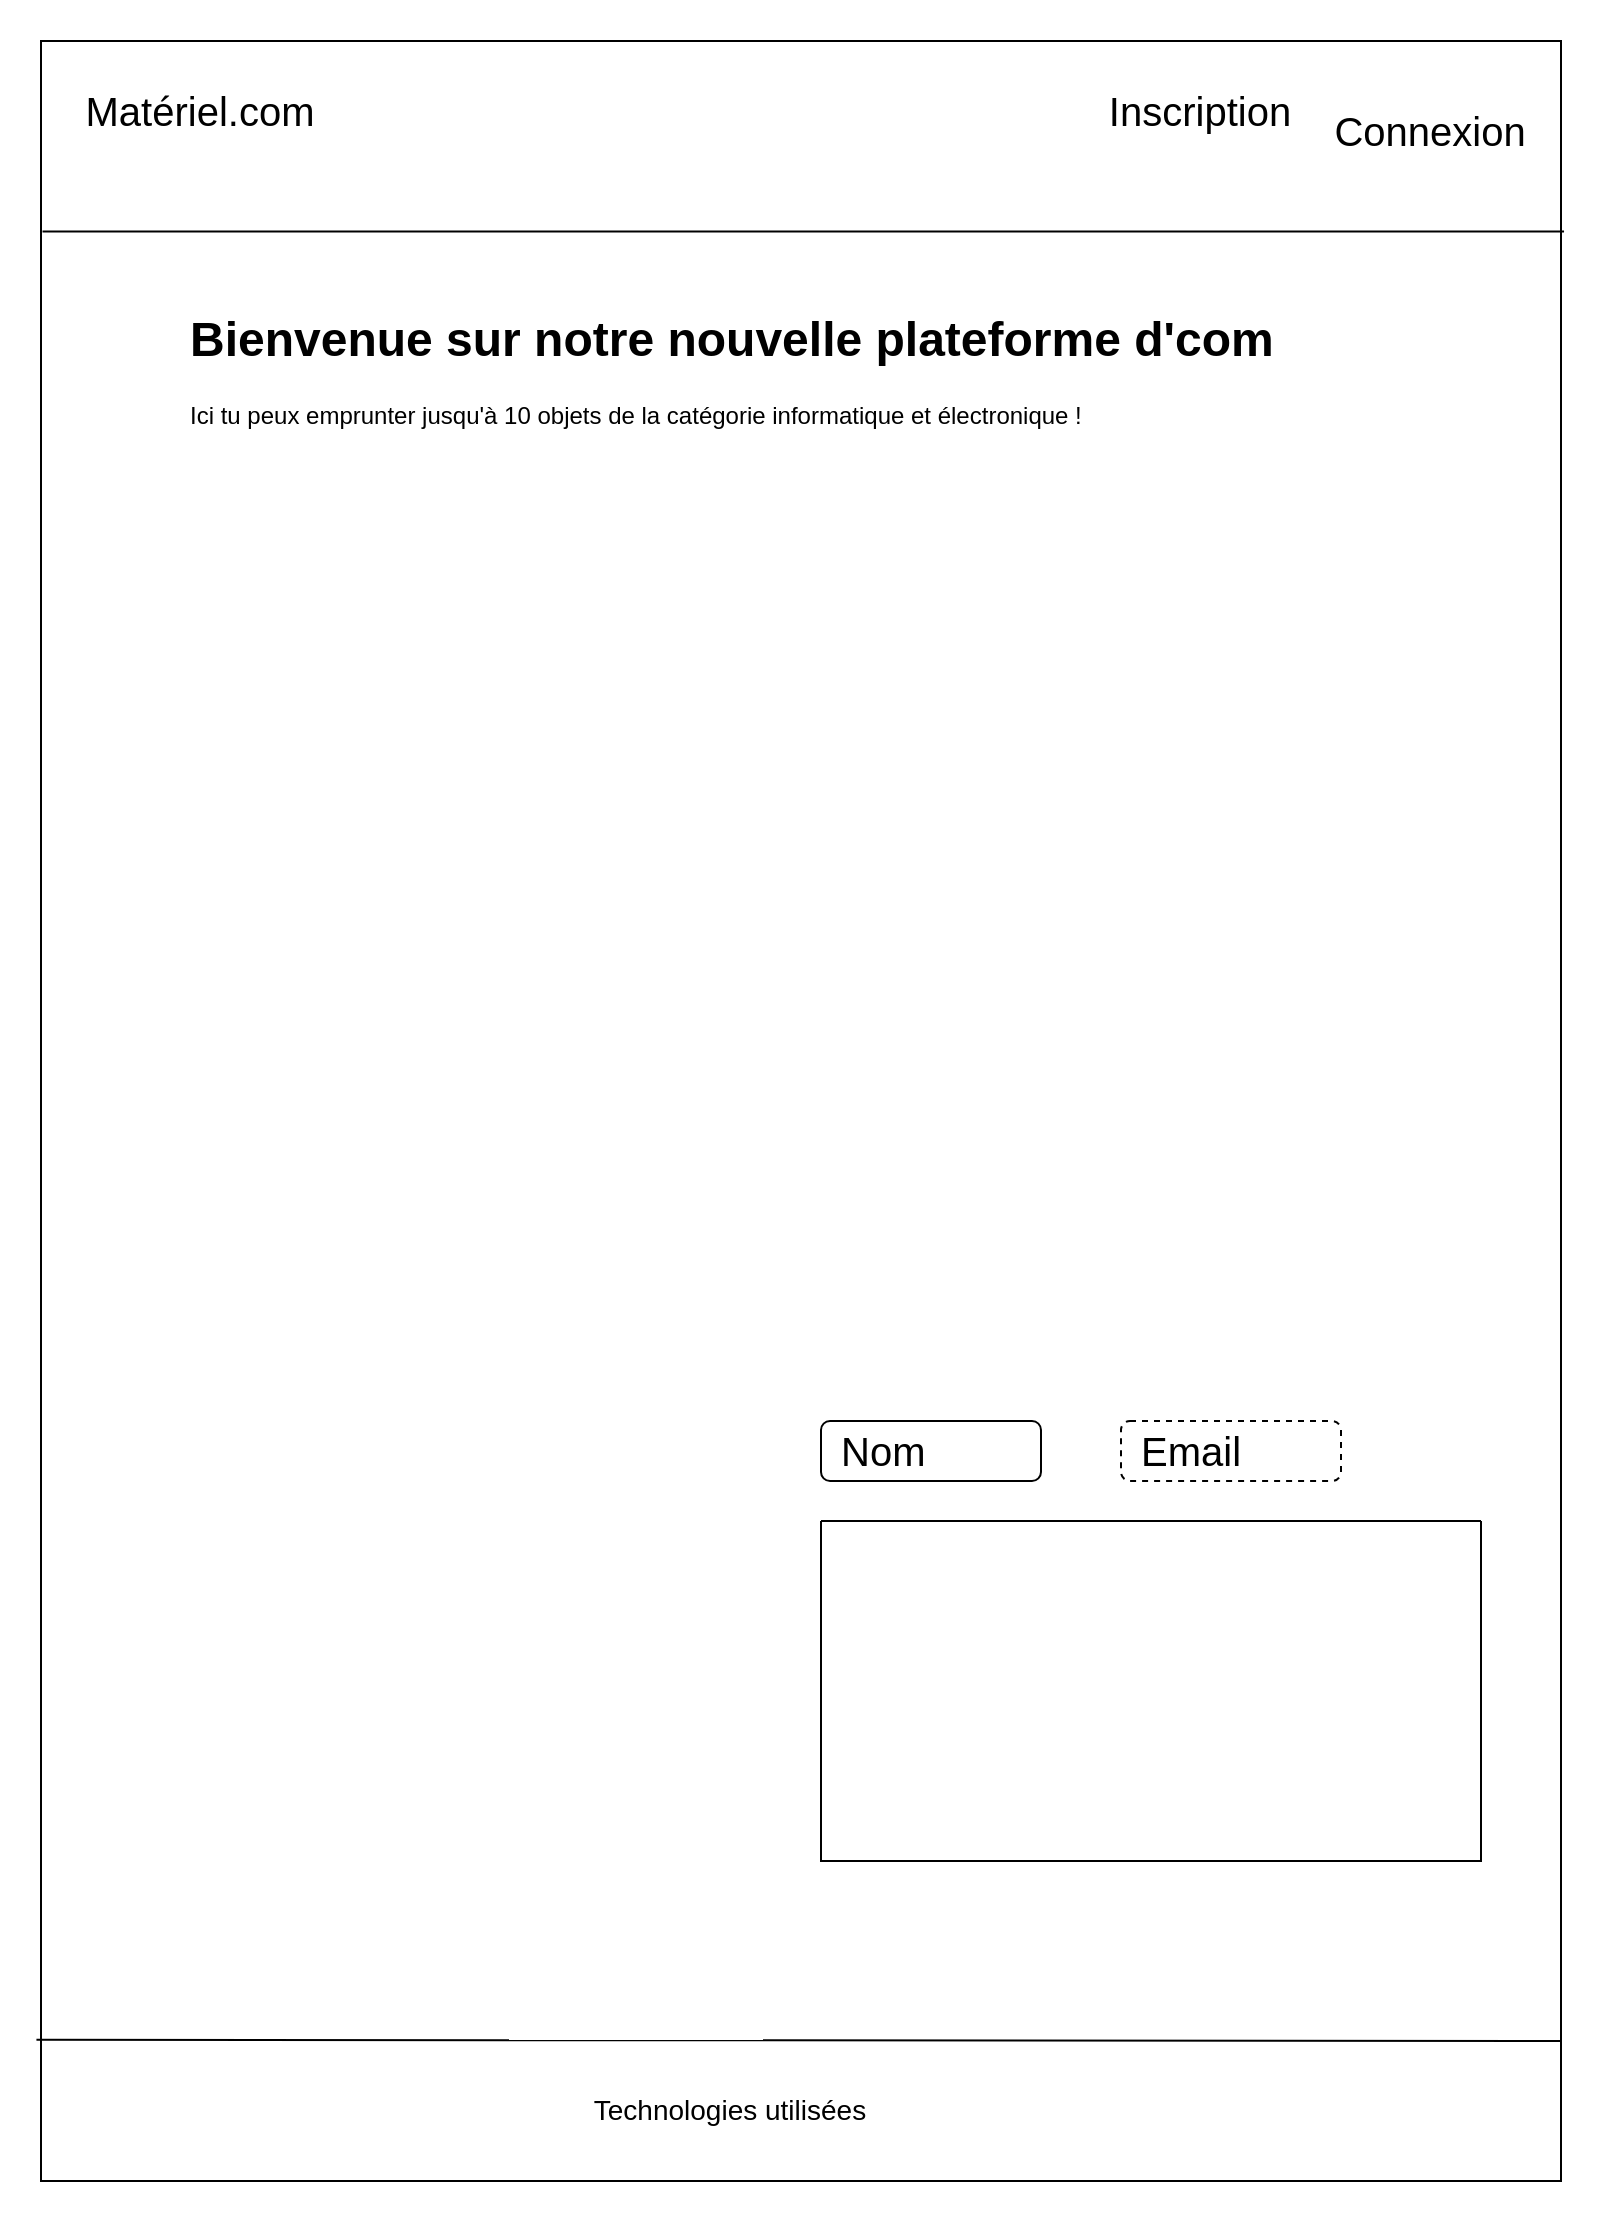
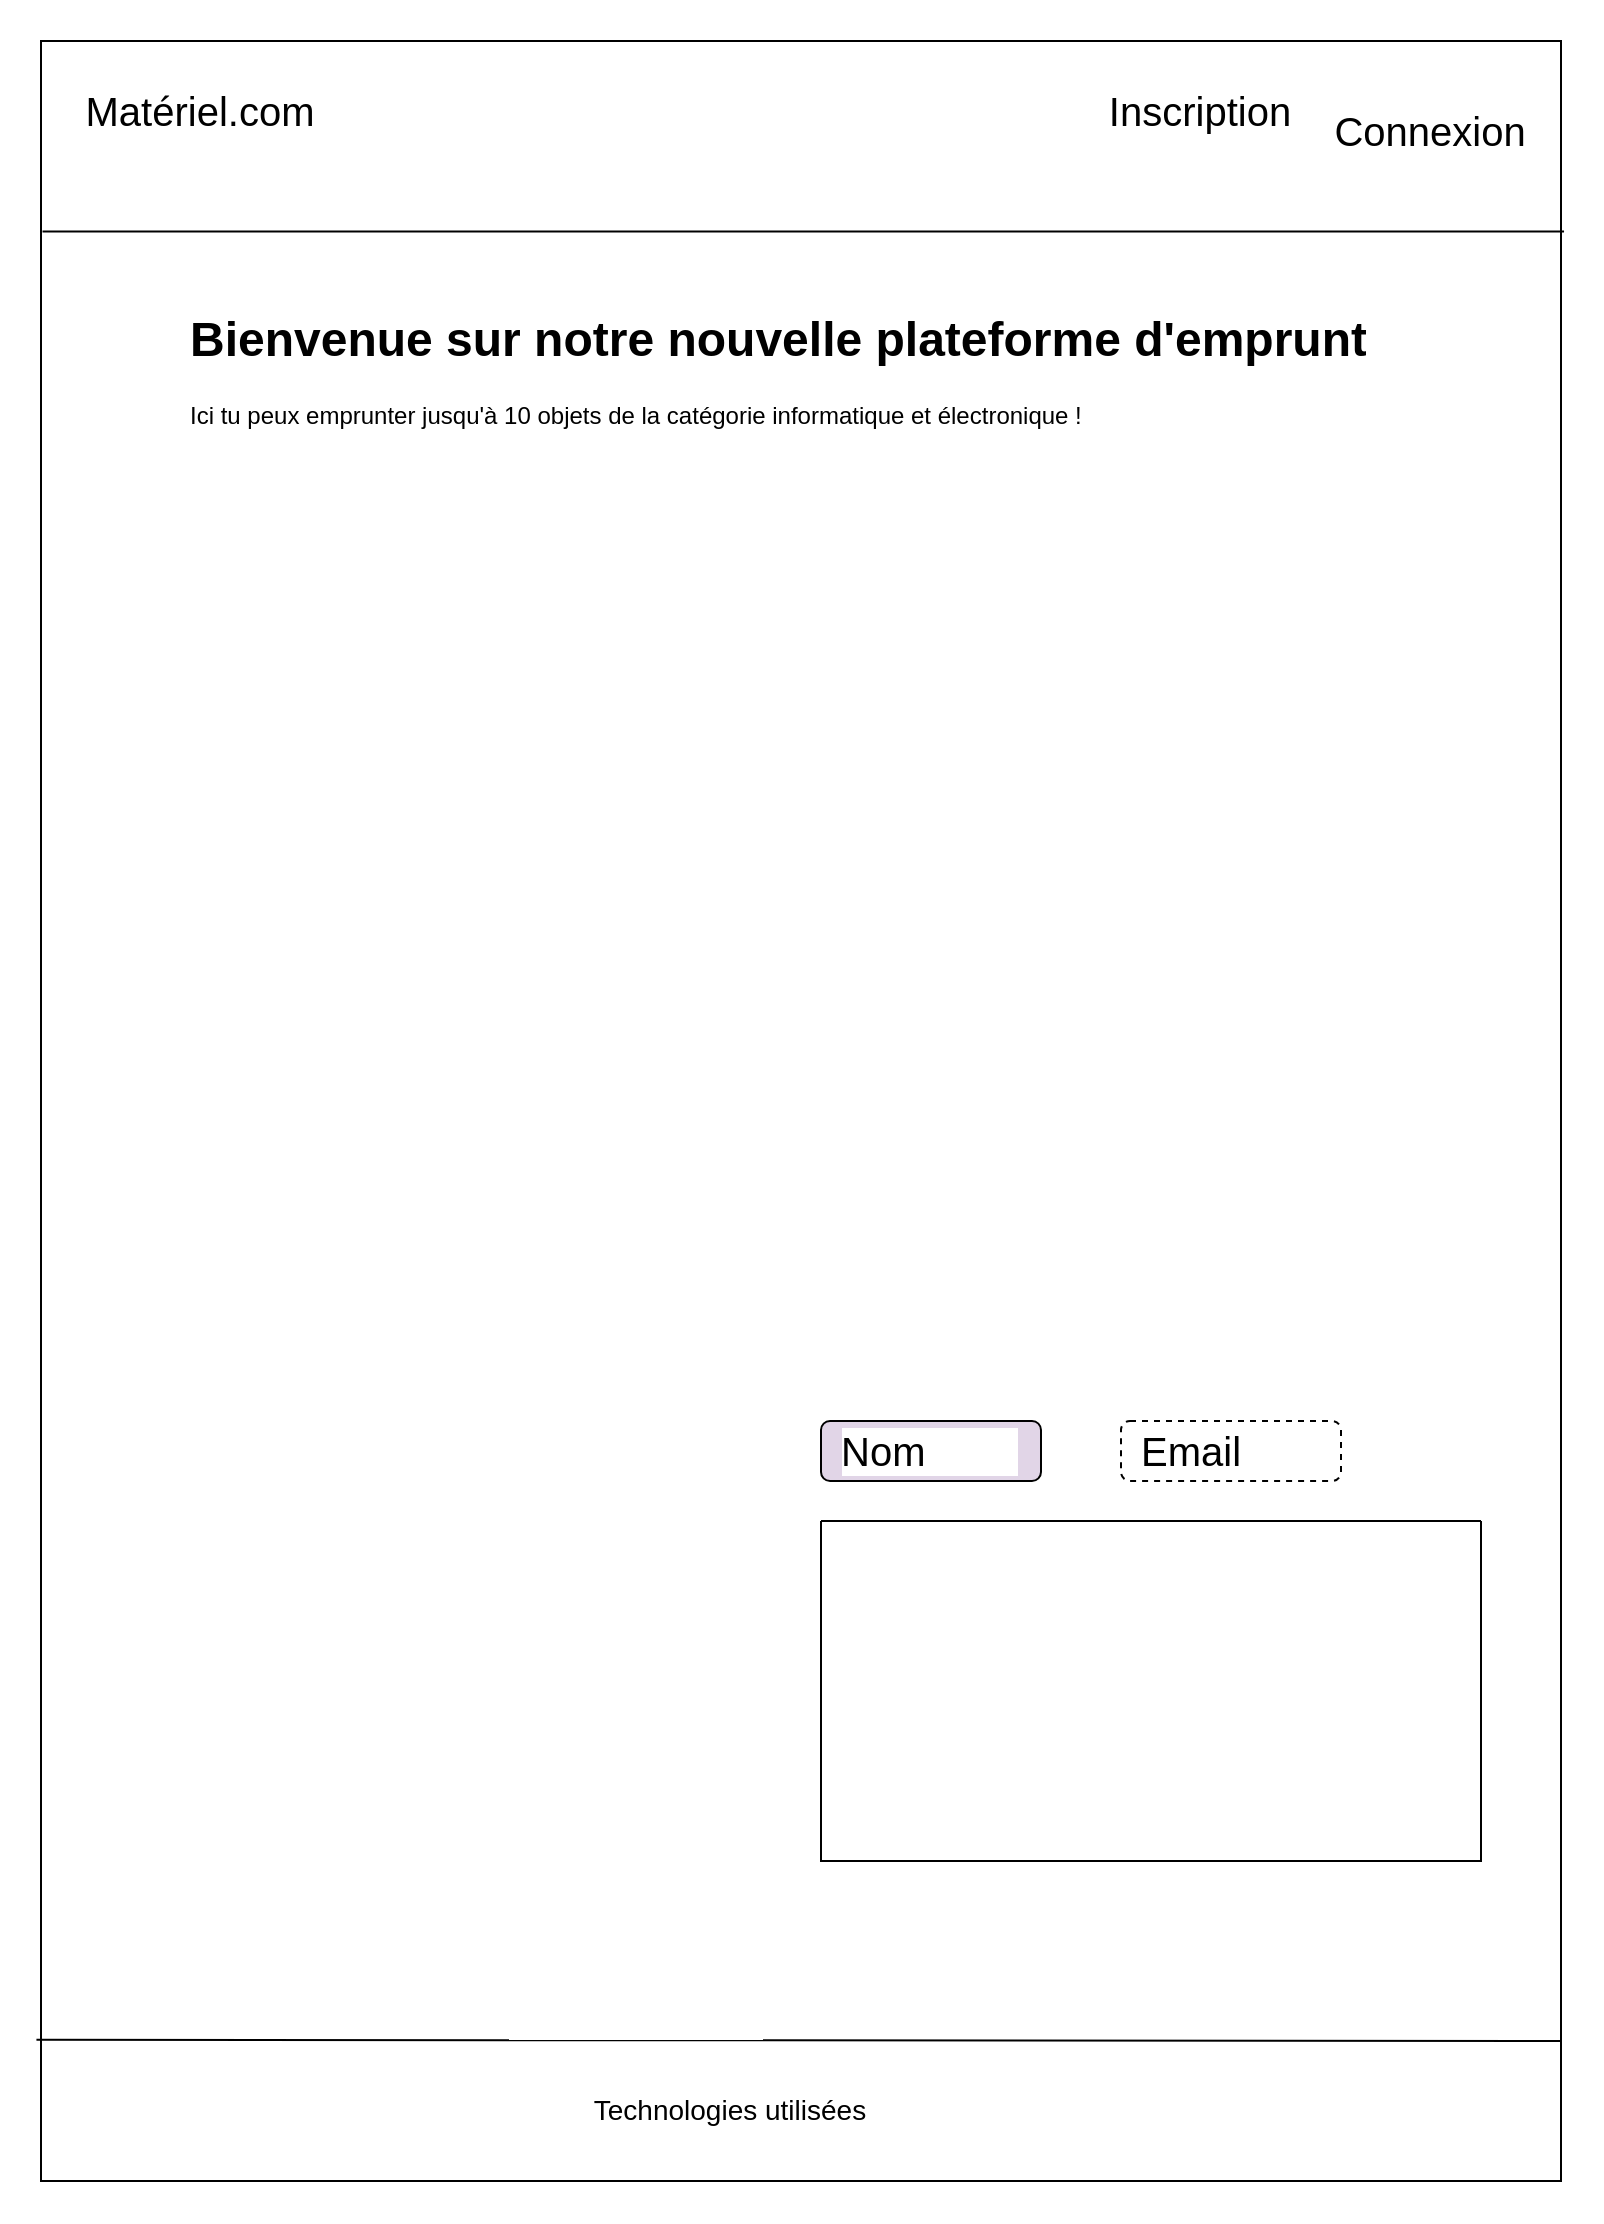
node "Bienvenue sur notre nouvelle plateforme d'comIci tu peux emprunter jusqu'à 10 objets de la catégorie informatique et électronique !": label "Bienvenue sur notre nouvelle plateforme d'comIci tu peux emprunter jusqu'à 10 objets de la catégorie informatique et électronique !" -> "Bienvenue sur notre nouvelle plateforme d'empruntIci tu peux emprunter jusqu'à 10 objets de la catégorie informatique et électronique !"
node "Nom": fillcolor #ffffff -> #e1d5e7
